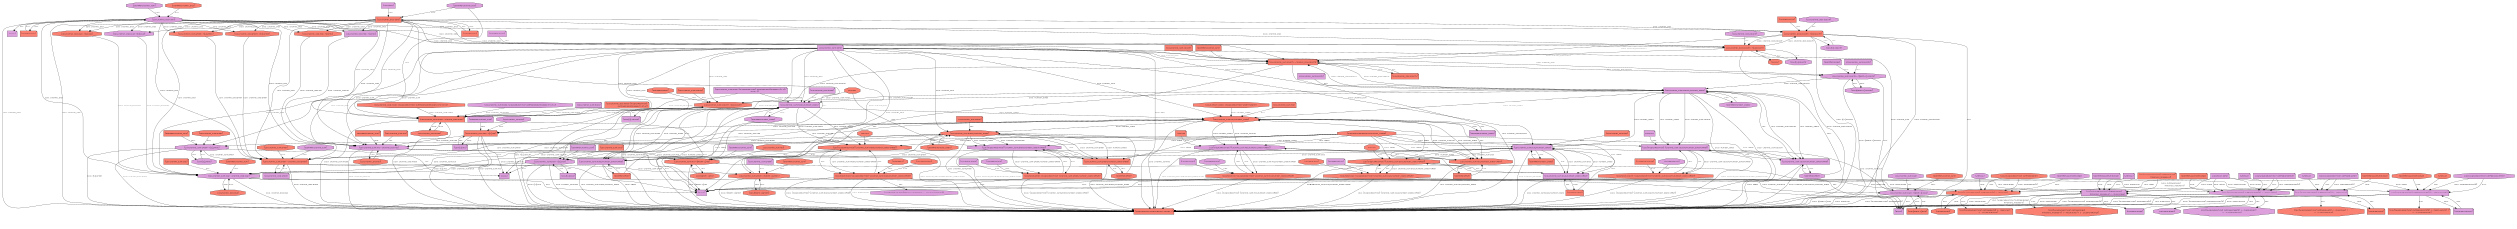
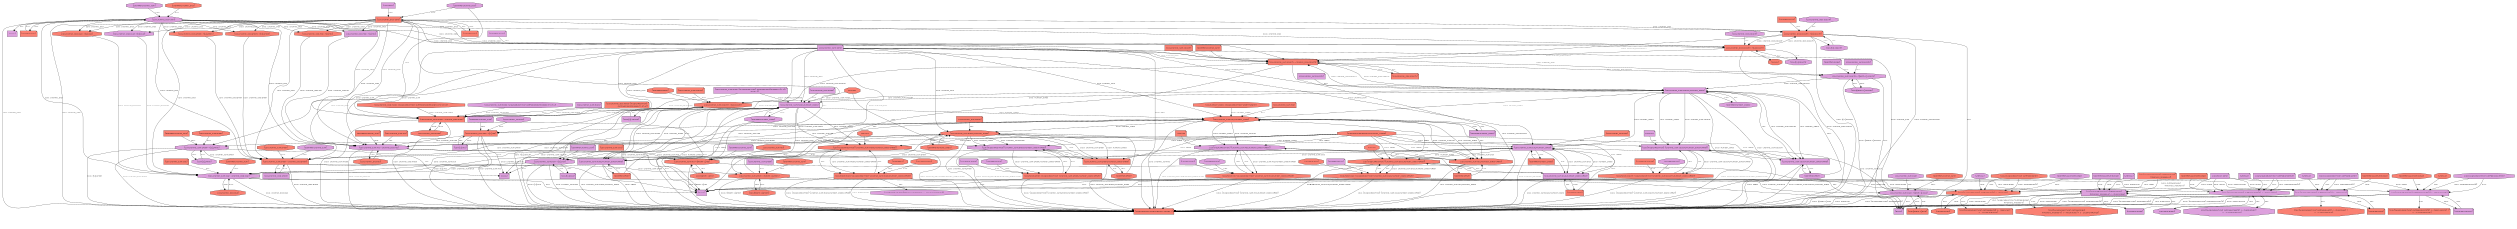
edge "(Call,channel_sum=zero)" -> "(Call,channel_sum.opacity+=r[u].opacity)": removed, label "DDG: channel_sum"
edge "(Call,channel_sum=zero)" -> "(Call,channel_sum.blue-=channel_bias.blue)": removed, label "DDG: channel_sum"
edge "(Call,channel_sum=zero)" -> "(Call,channel_sum.green+=r[width-1].green)": now "(Call,channel_sum.index/number_pixels)" -> "(Call,channel_sum.green+=r[width-1].green)"
